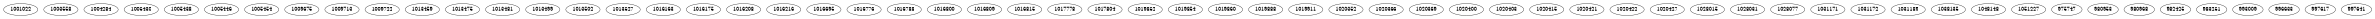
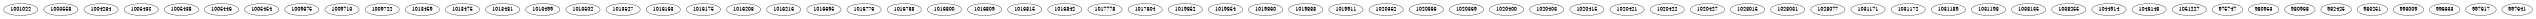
node "1016842": added
node "1031198": added
node "1038255": added
node "1044914": added
